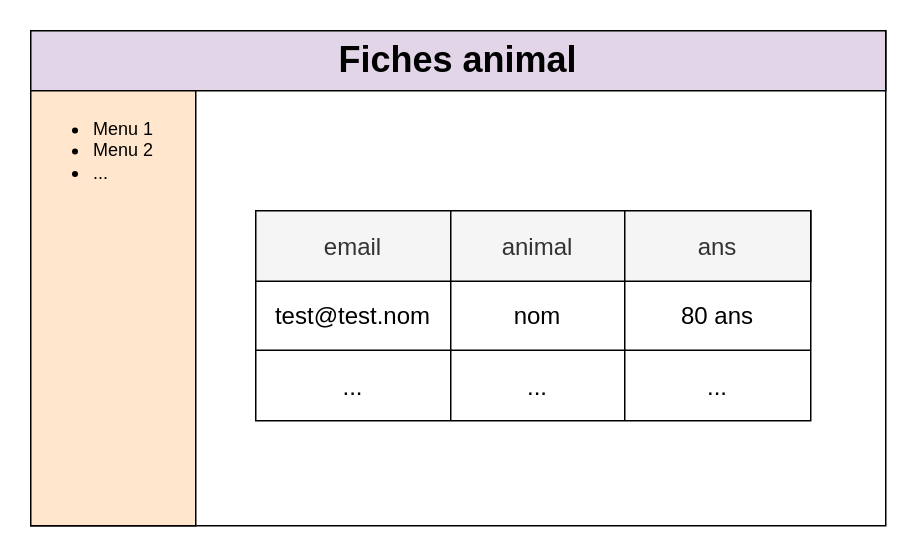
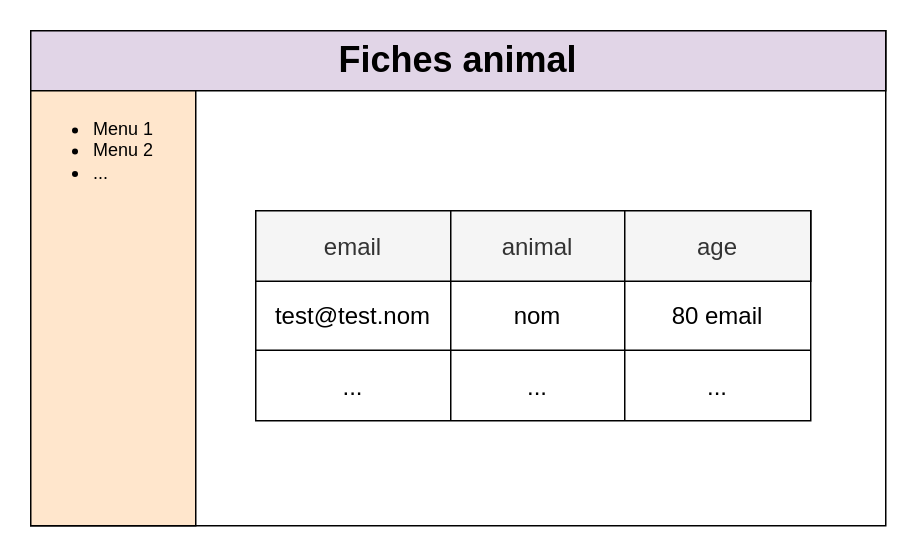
node "ans": label "ans" -> "age"
node "80 ans": label "80 ans" -> "80 email"
